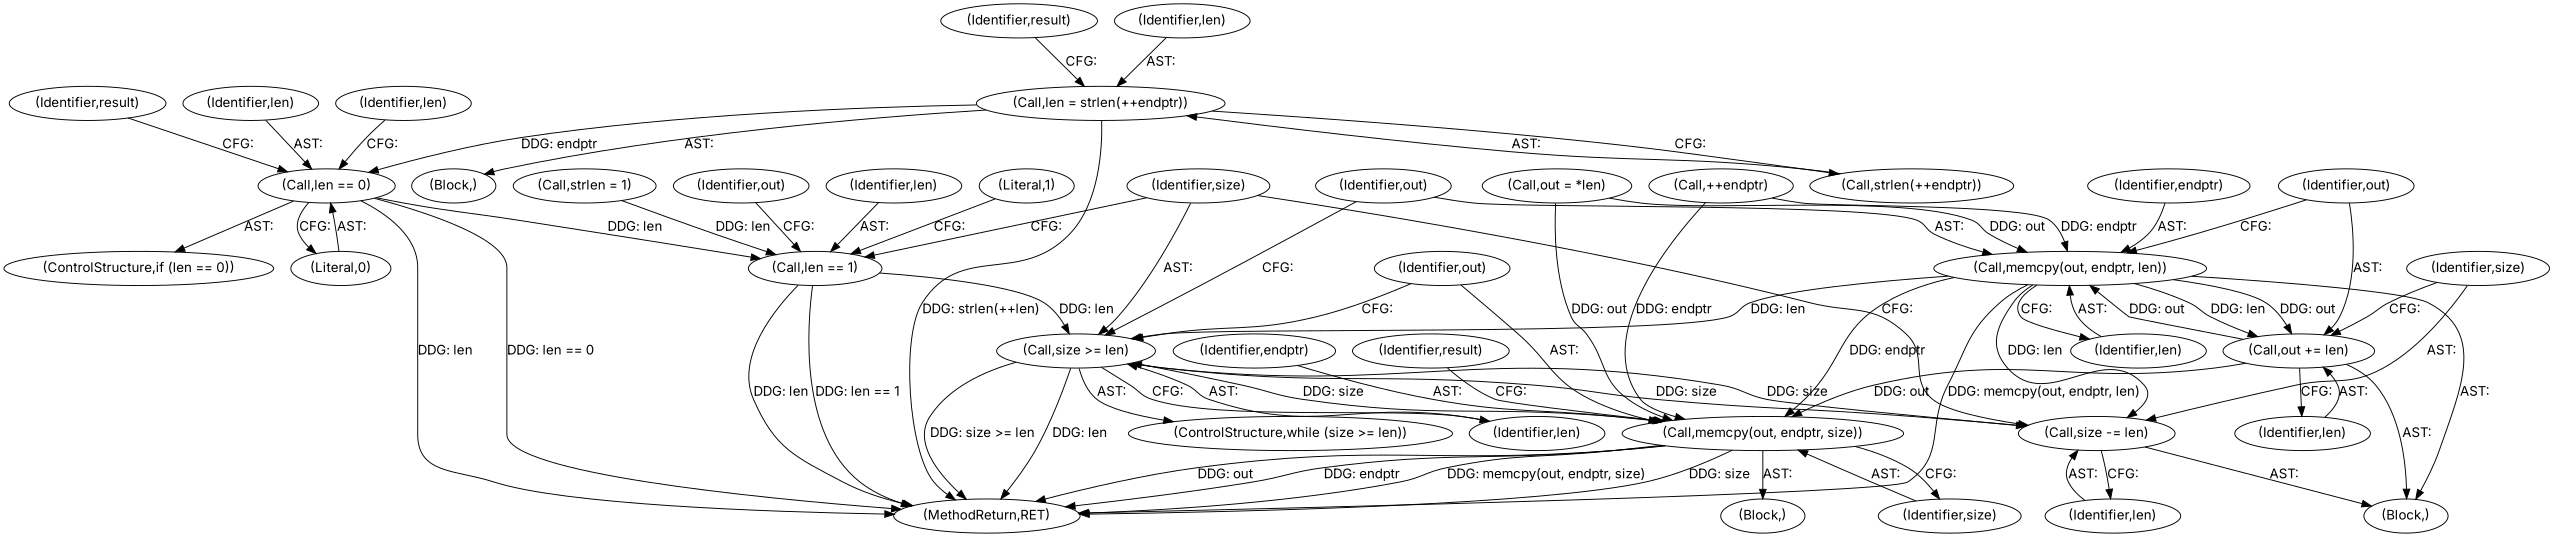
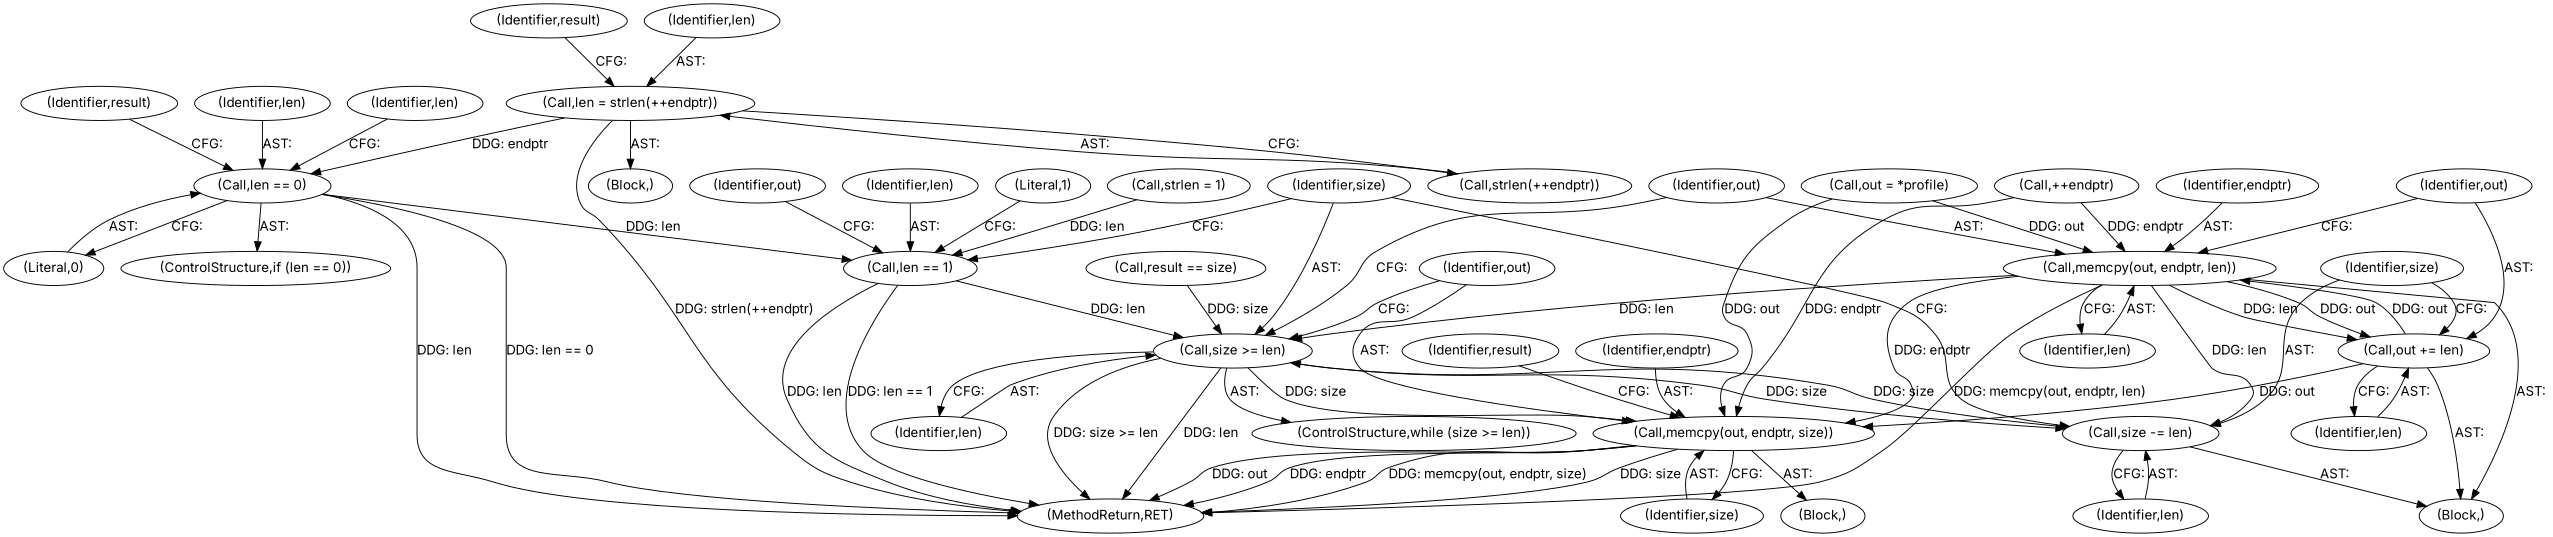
node "(Call,out = *len)": label "(Call,out = *len)" -> "(Call,out = *profile)"
node "(Call,result == size)": added
edge "(Call,len = strlen(++endptr))" -> "(MethodReturn,RET)": label "DDG: strlen(++len)" -> "DDG: strlen(++endptr)"
